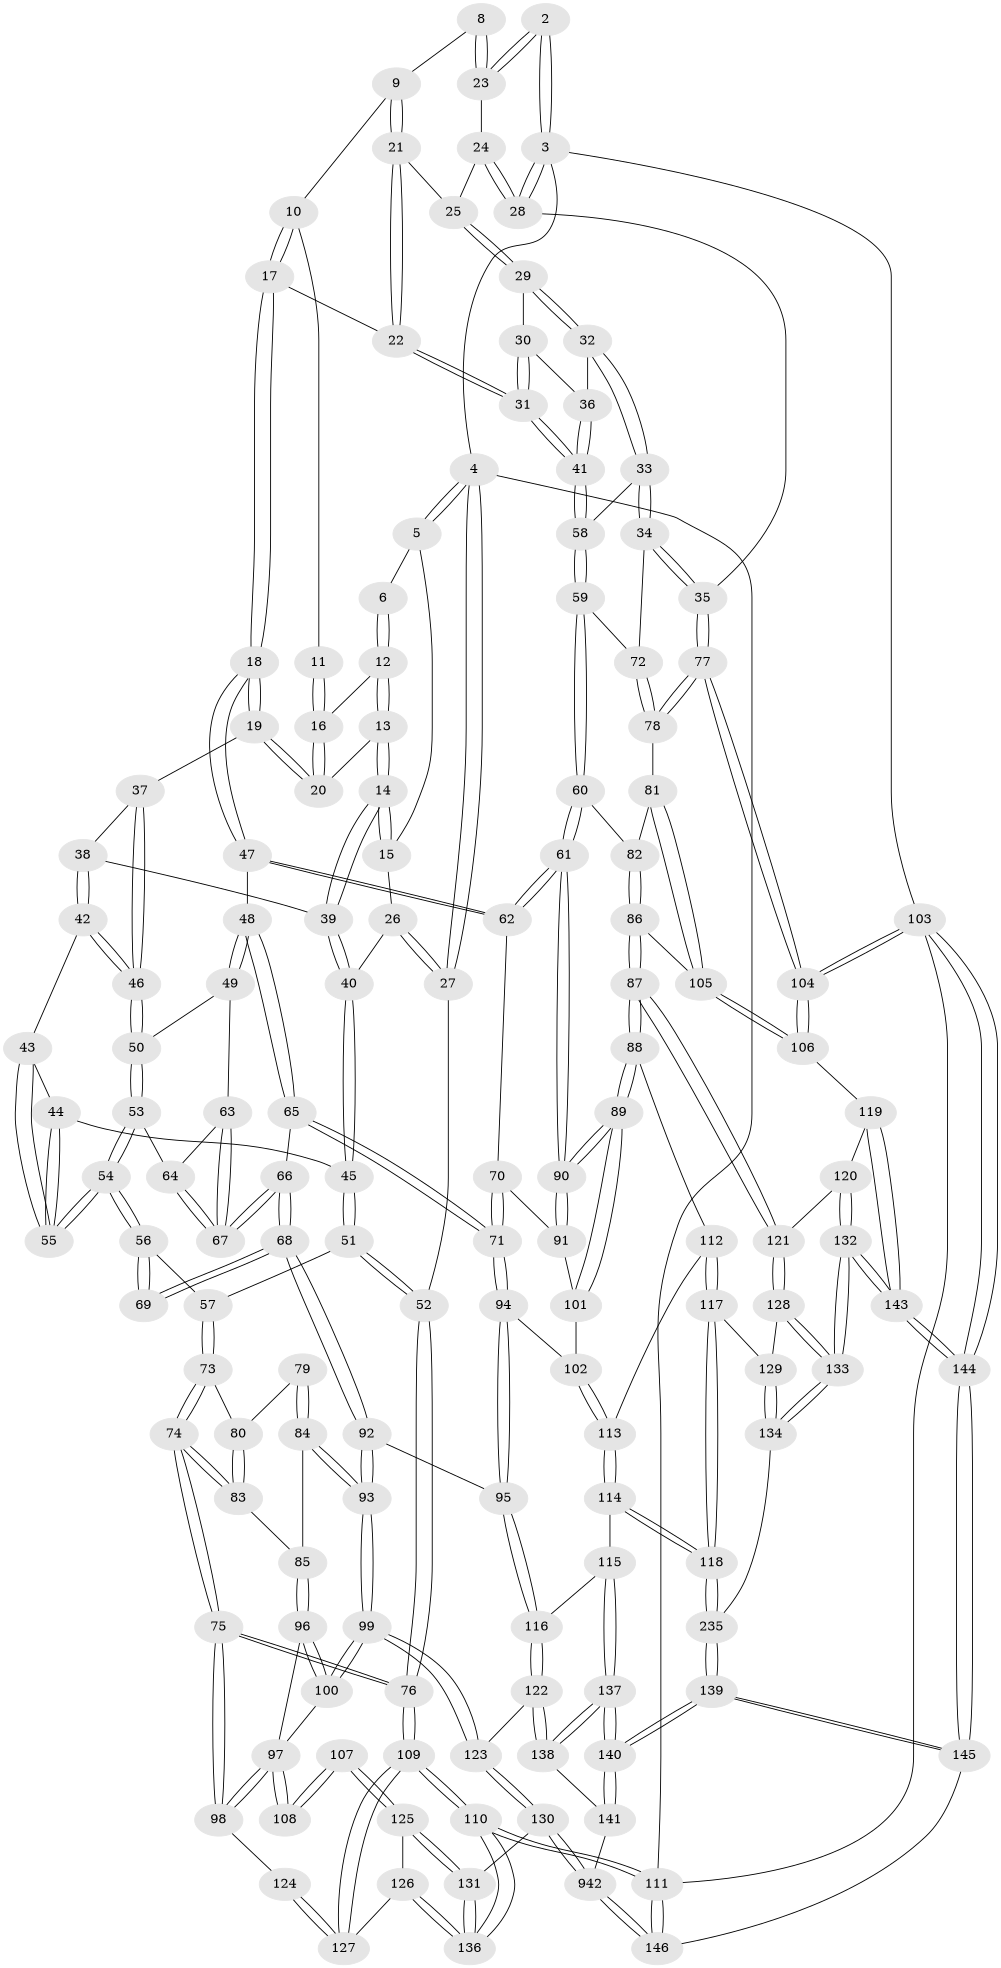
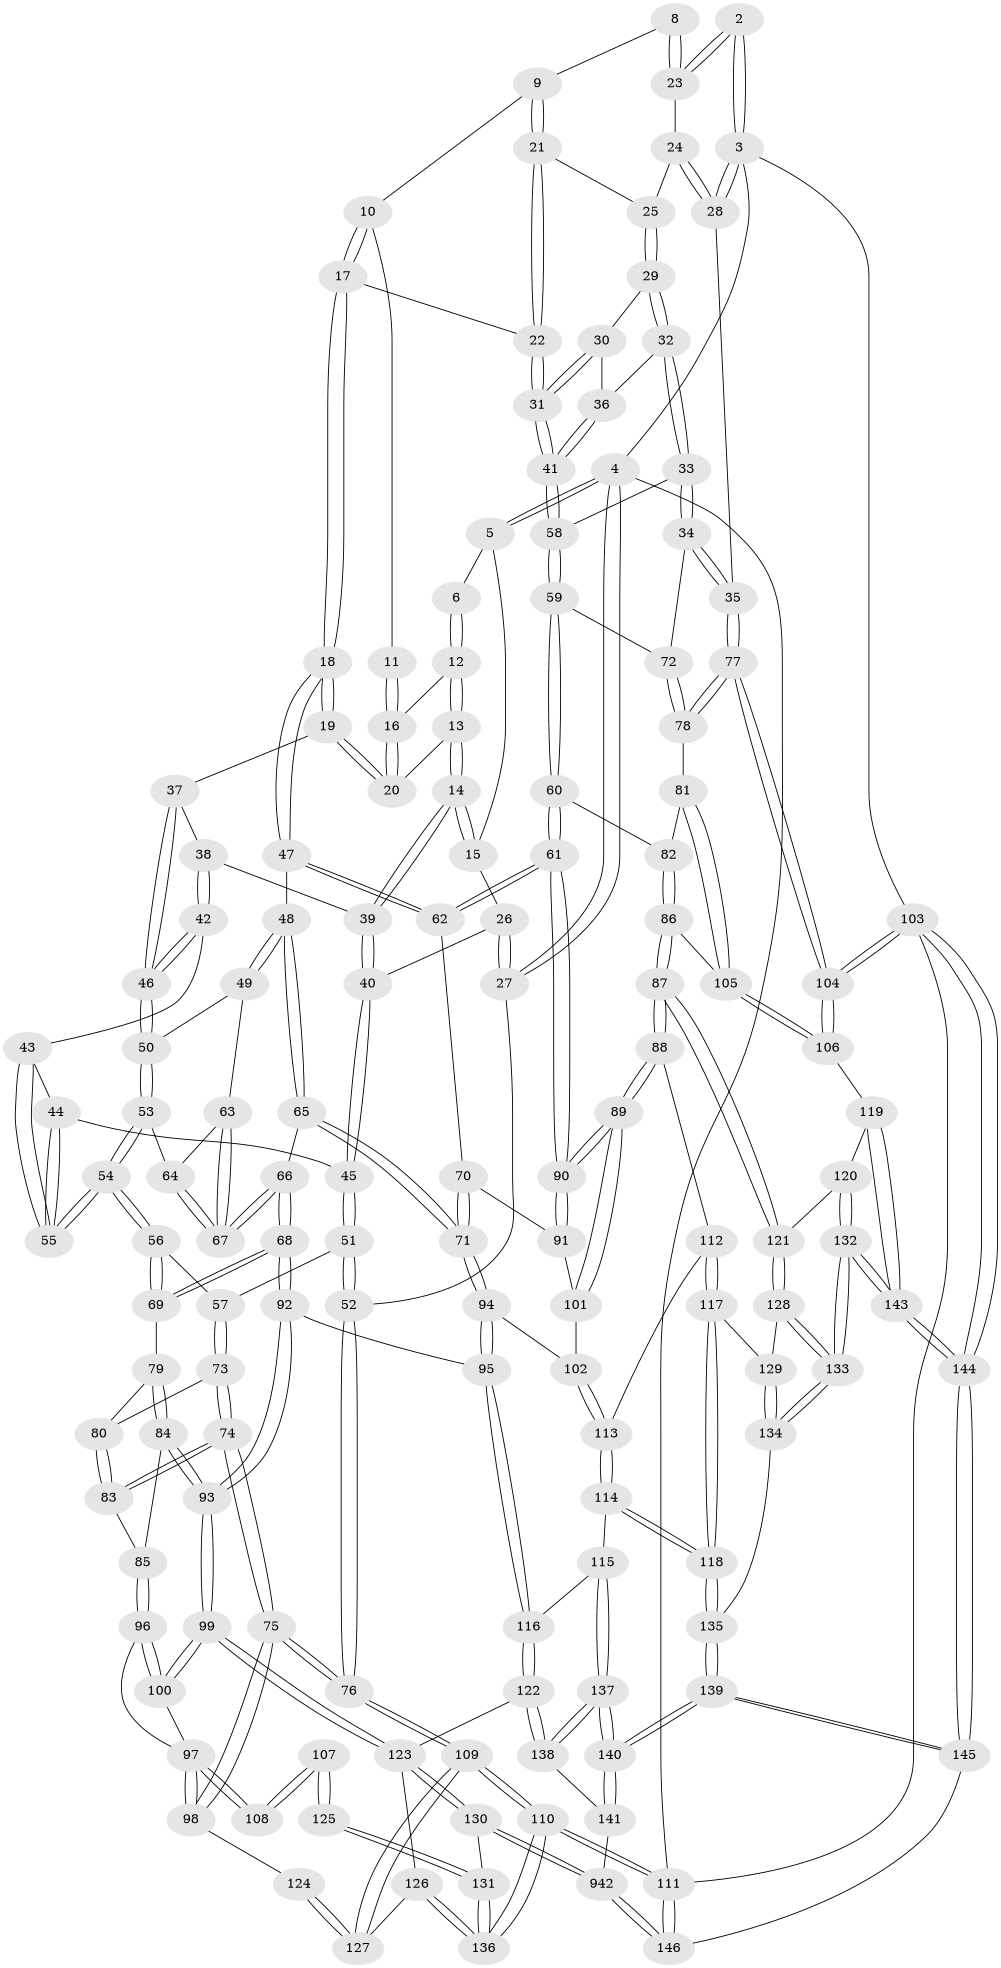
edge "69" -- "79": added
node "235": label "235" -> "135"
edge "125" -- "126": now "123" -- "126"
